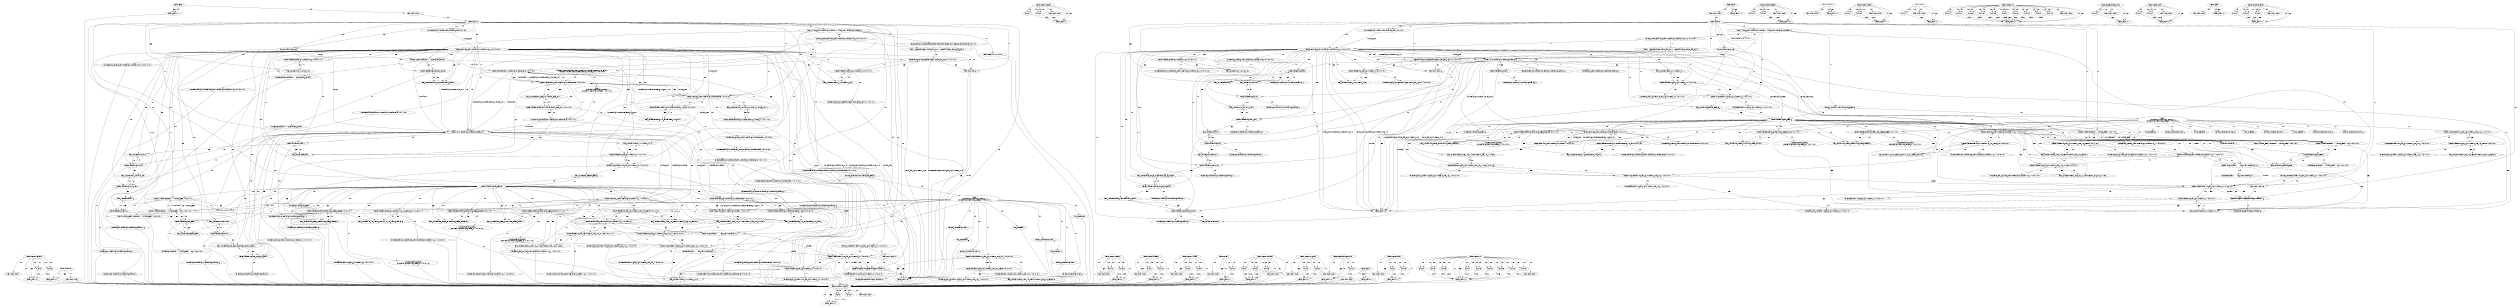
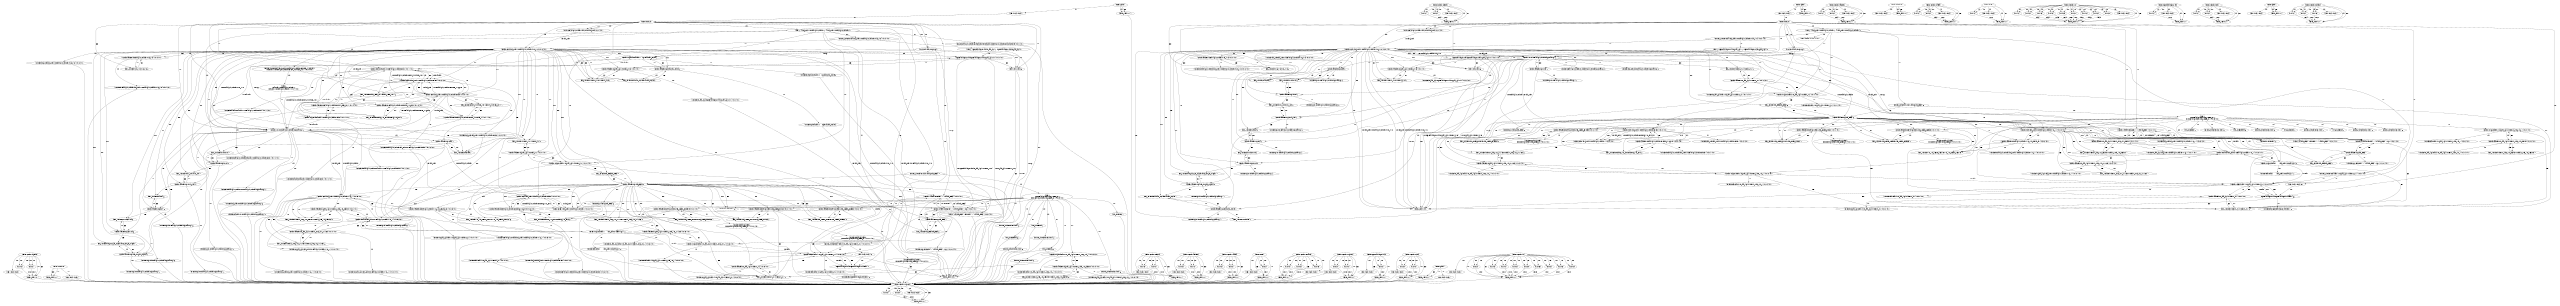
node "(PARAM,p10)": removed
node "<(LOCAL,int action: int)<SUB>19</SUB>>": removed
node "(FIELD_IDENTIFIER,CONFIRM_AFTER_SIGNIN,CONFIRM_AFTER_SIGNIN)": text "12" -> "72"
edge "(<operator>.fieldAccess,args.source)" -> "(FIELD_IDENTIFIER,source,source)": label "UNTRUSTED: " -> "AST: "
